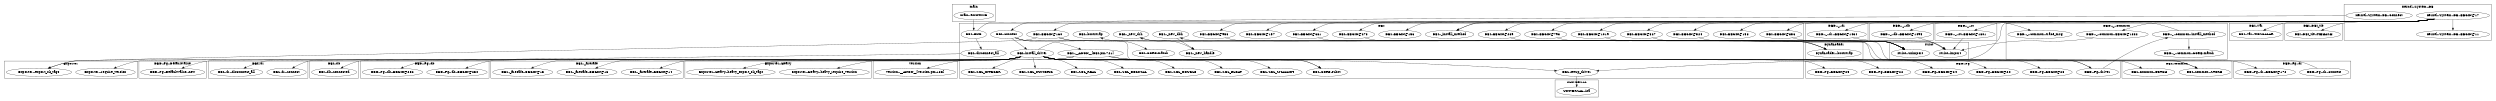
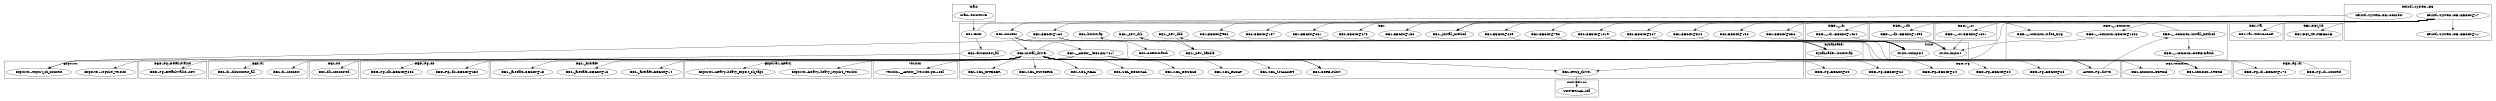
node "Exporter::export_ok_tags": label "Exporter::export_ok_tags" -> "Exporter::export_ok_connect"
node "DBD::Pg::driver": label "DBD::Pg::driver" -> "ANON::Pg::driver"
